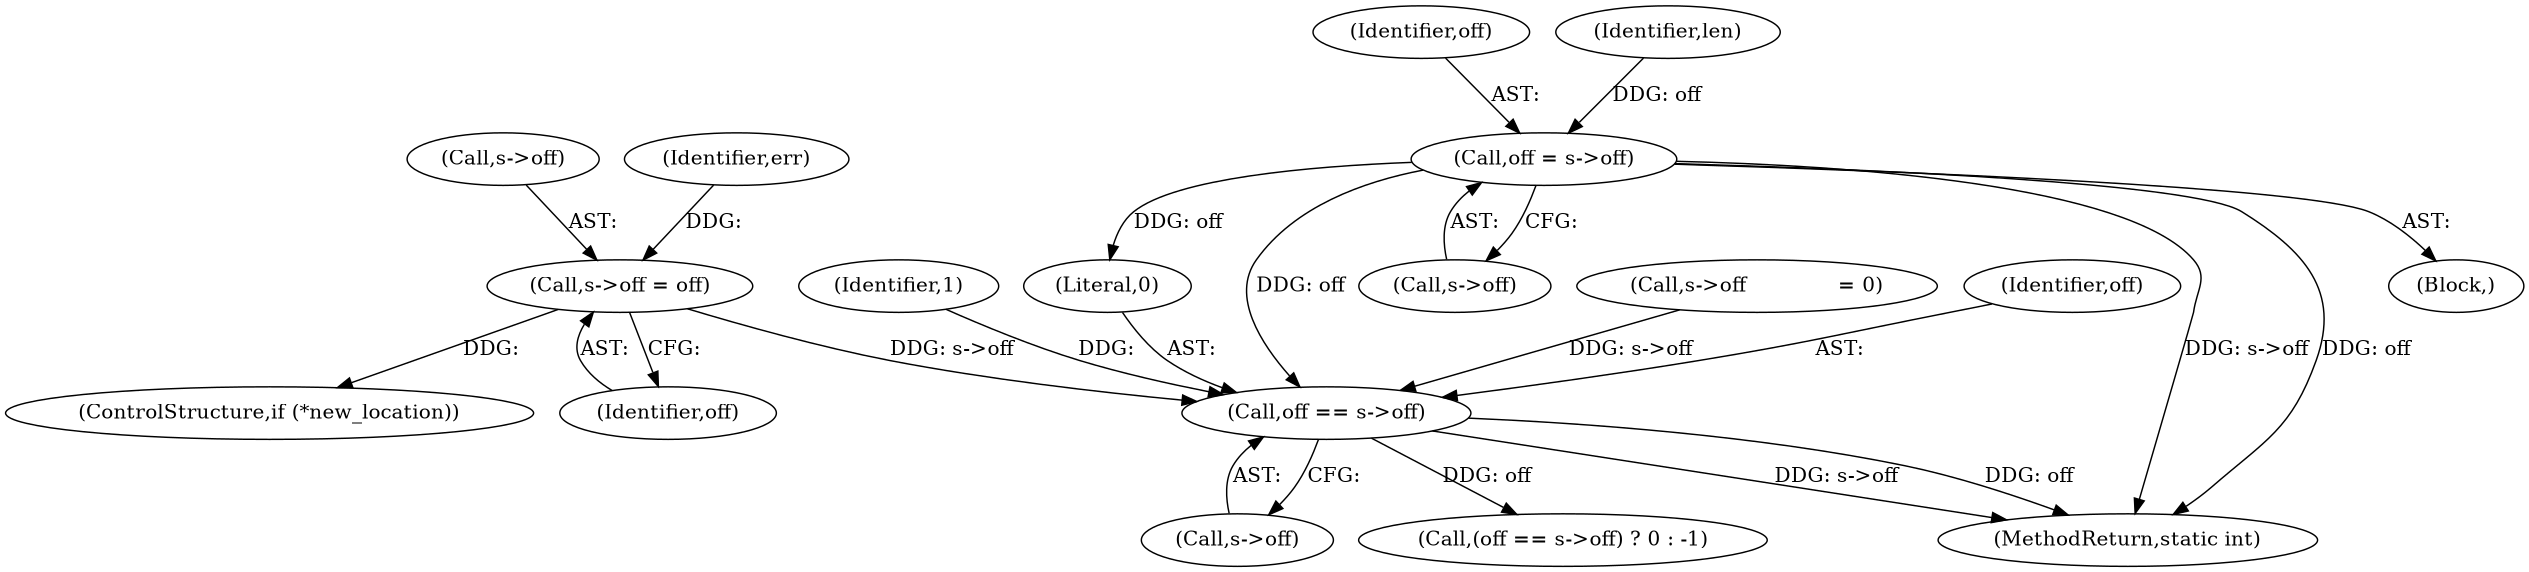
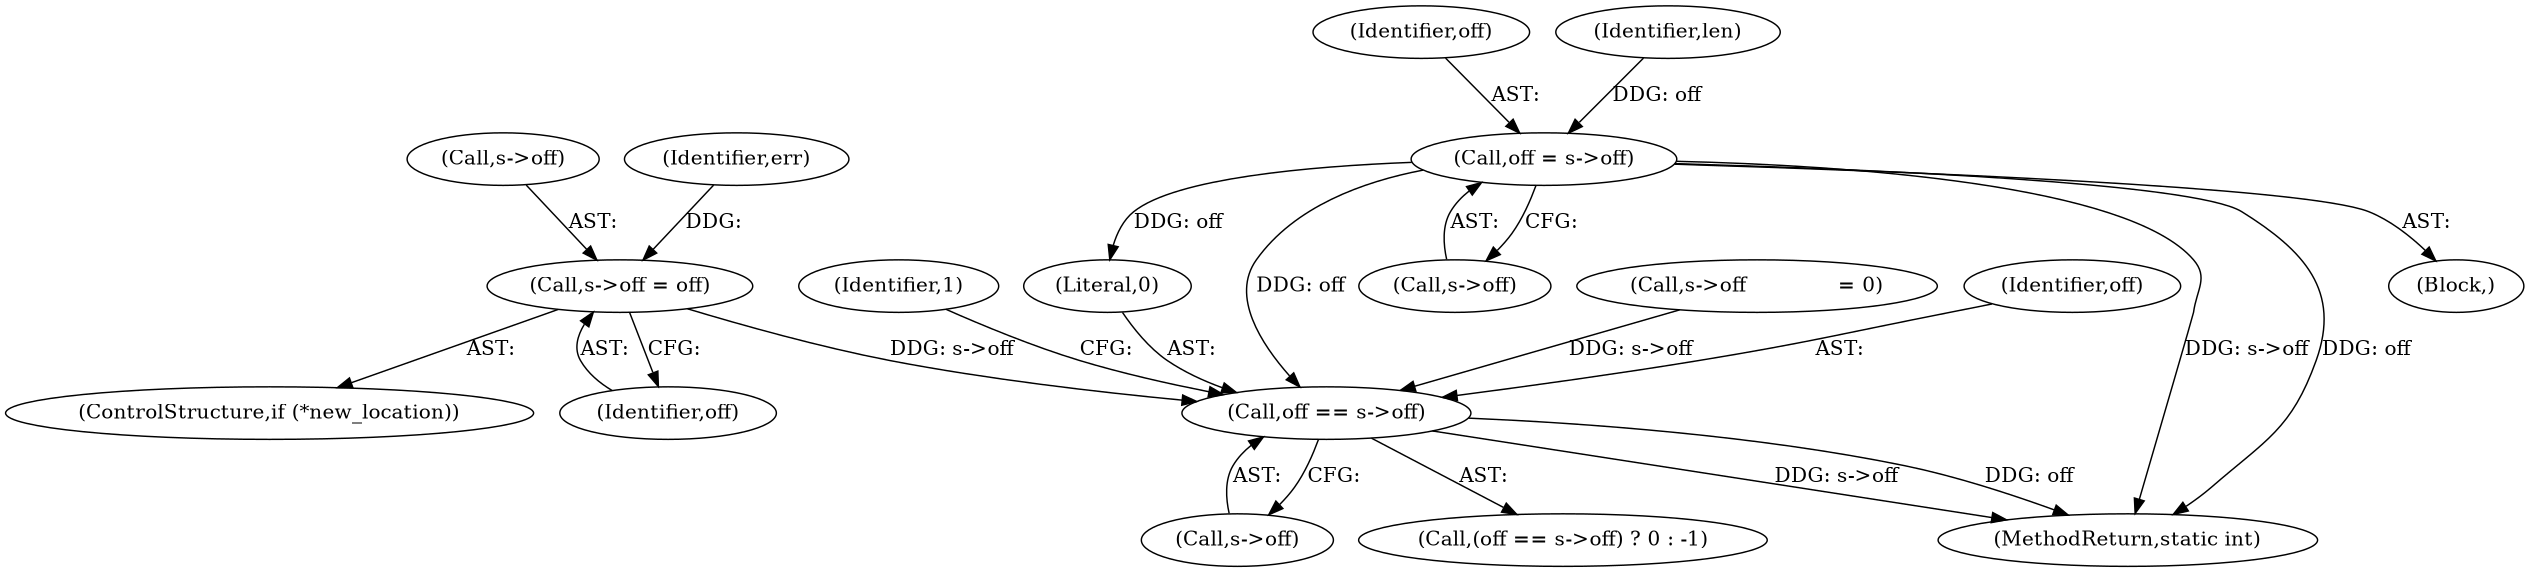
edge "(Call,s->off = off)" -> "(ControlStructure,if (*new_location))": label "DDG: " -> "AST: "
edge "(Identifier,1)" -> "(Call,off == s->off)": label "DDG: " -> "CFG: "
edge "(Call,off == s->off)" -> "(Call,(off == s->off) ? 0 : -1)": label "DDG: off" -> "AST: "
